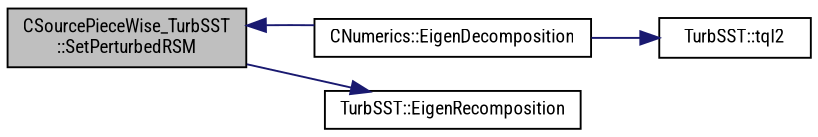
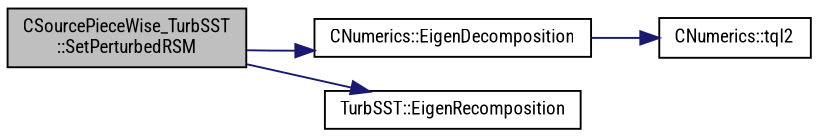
edge "CNumerics::EigenDecomposition" -> "CSourcePieceWise_TurbSST ::SetPerturbedRSM": reversed
node "TurbSST::tql2": label "TurbSST::tql2" -> "CNumerics::tql2"
